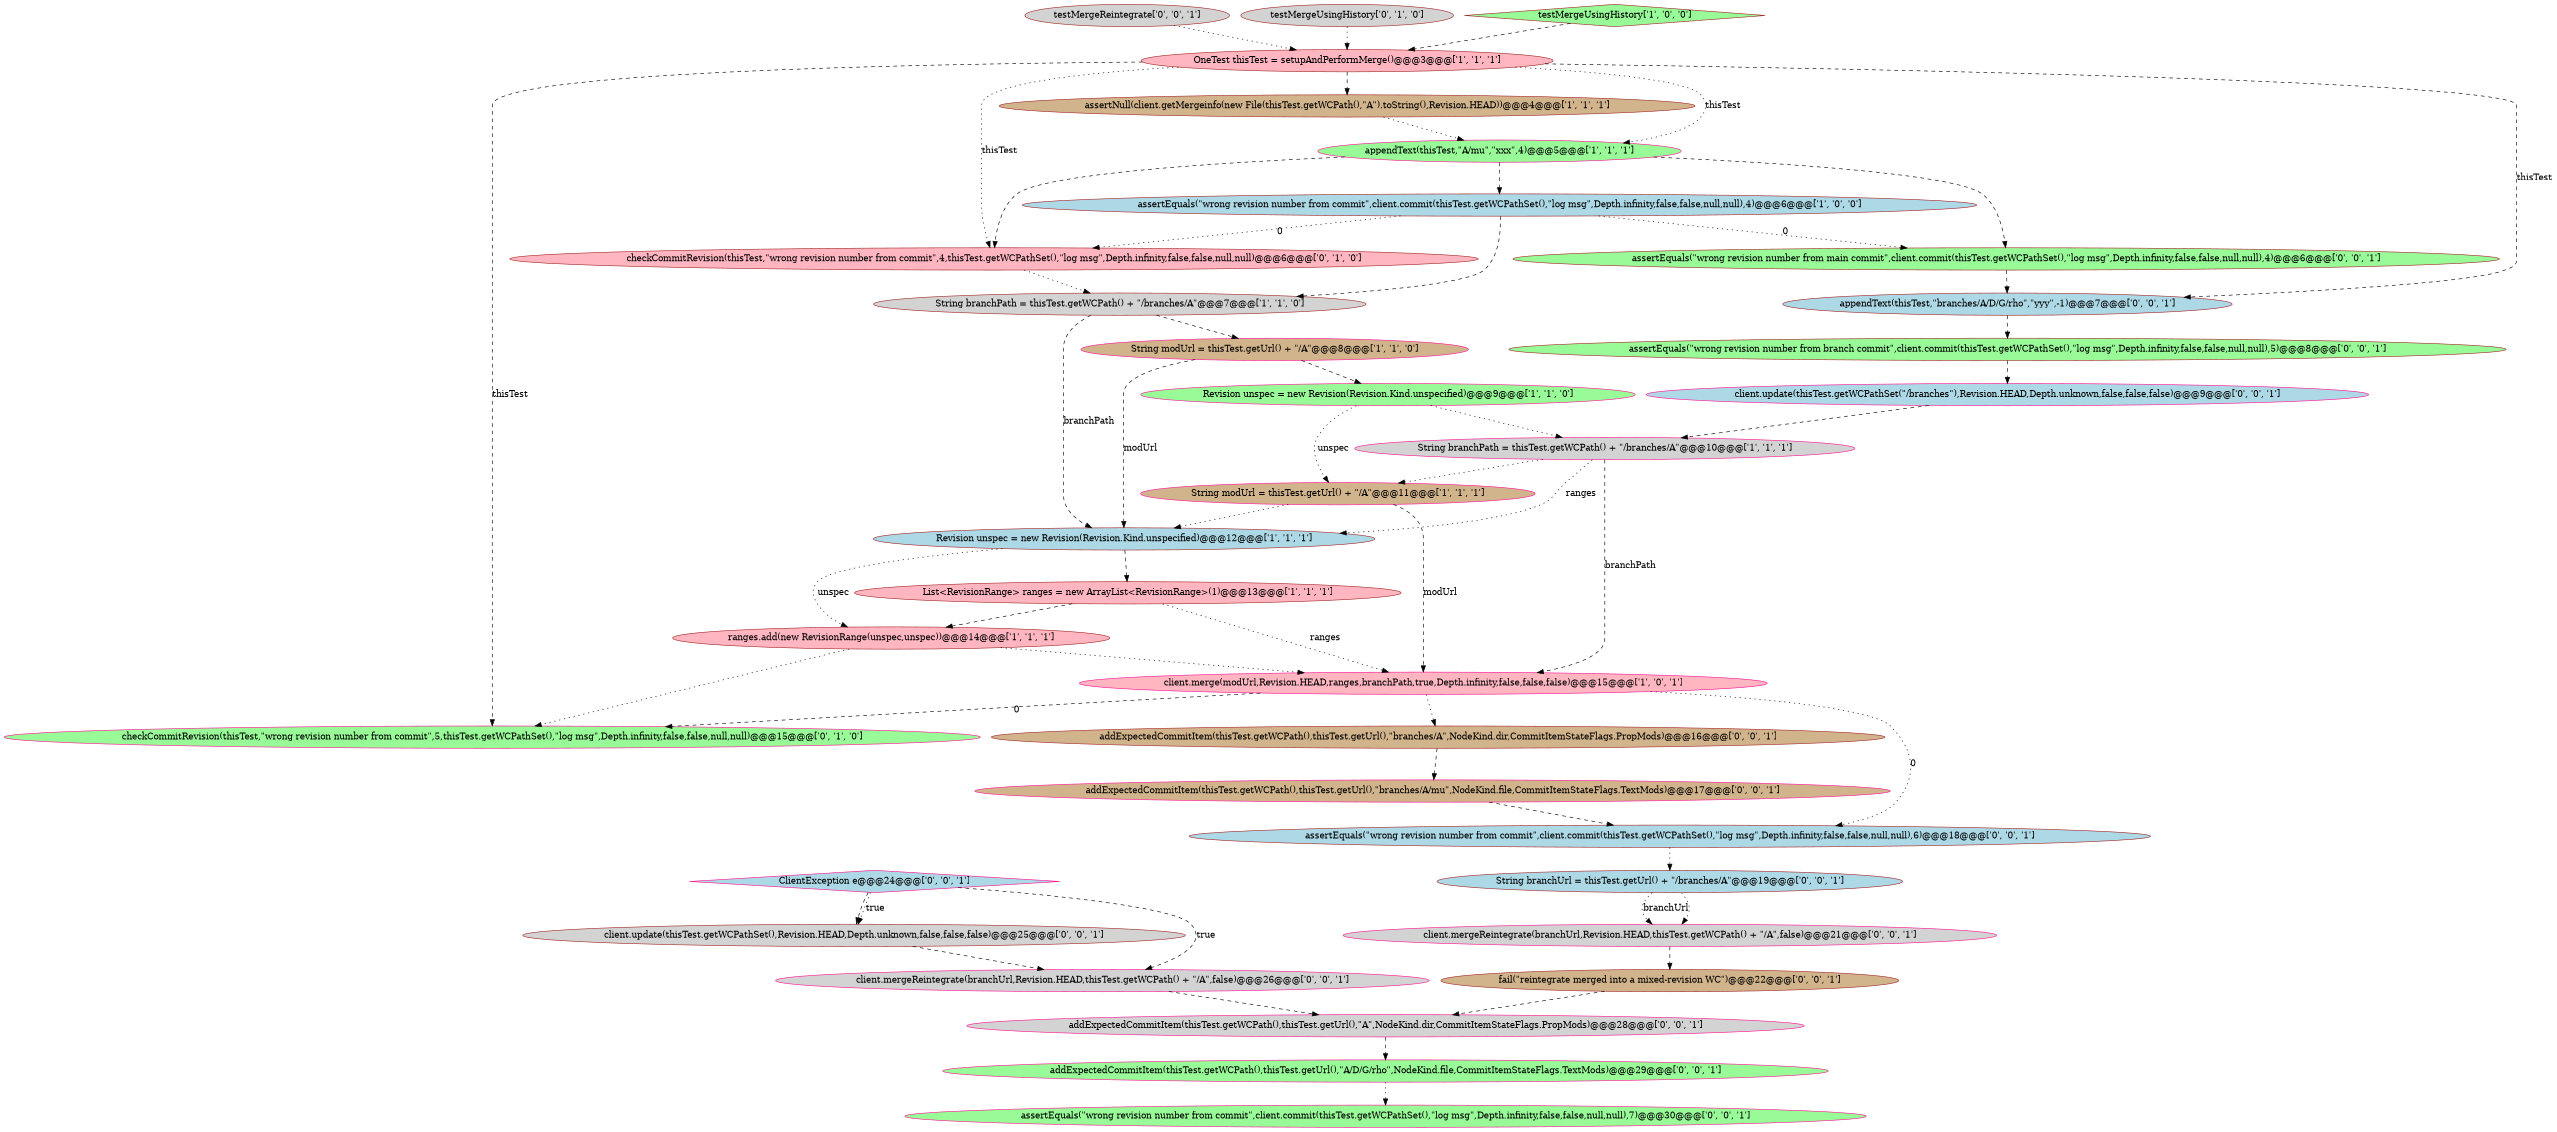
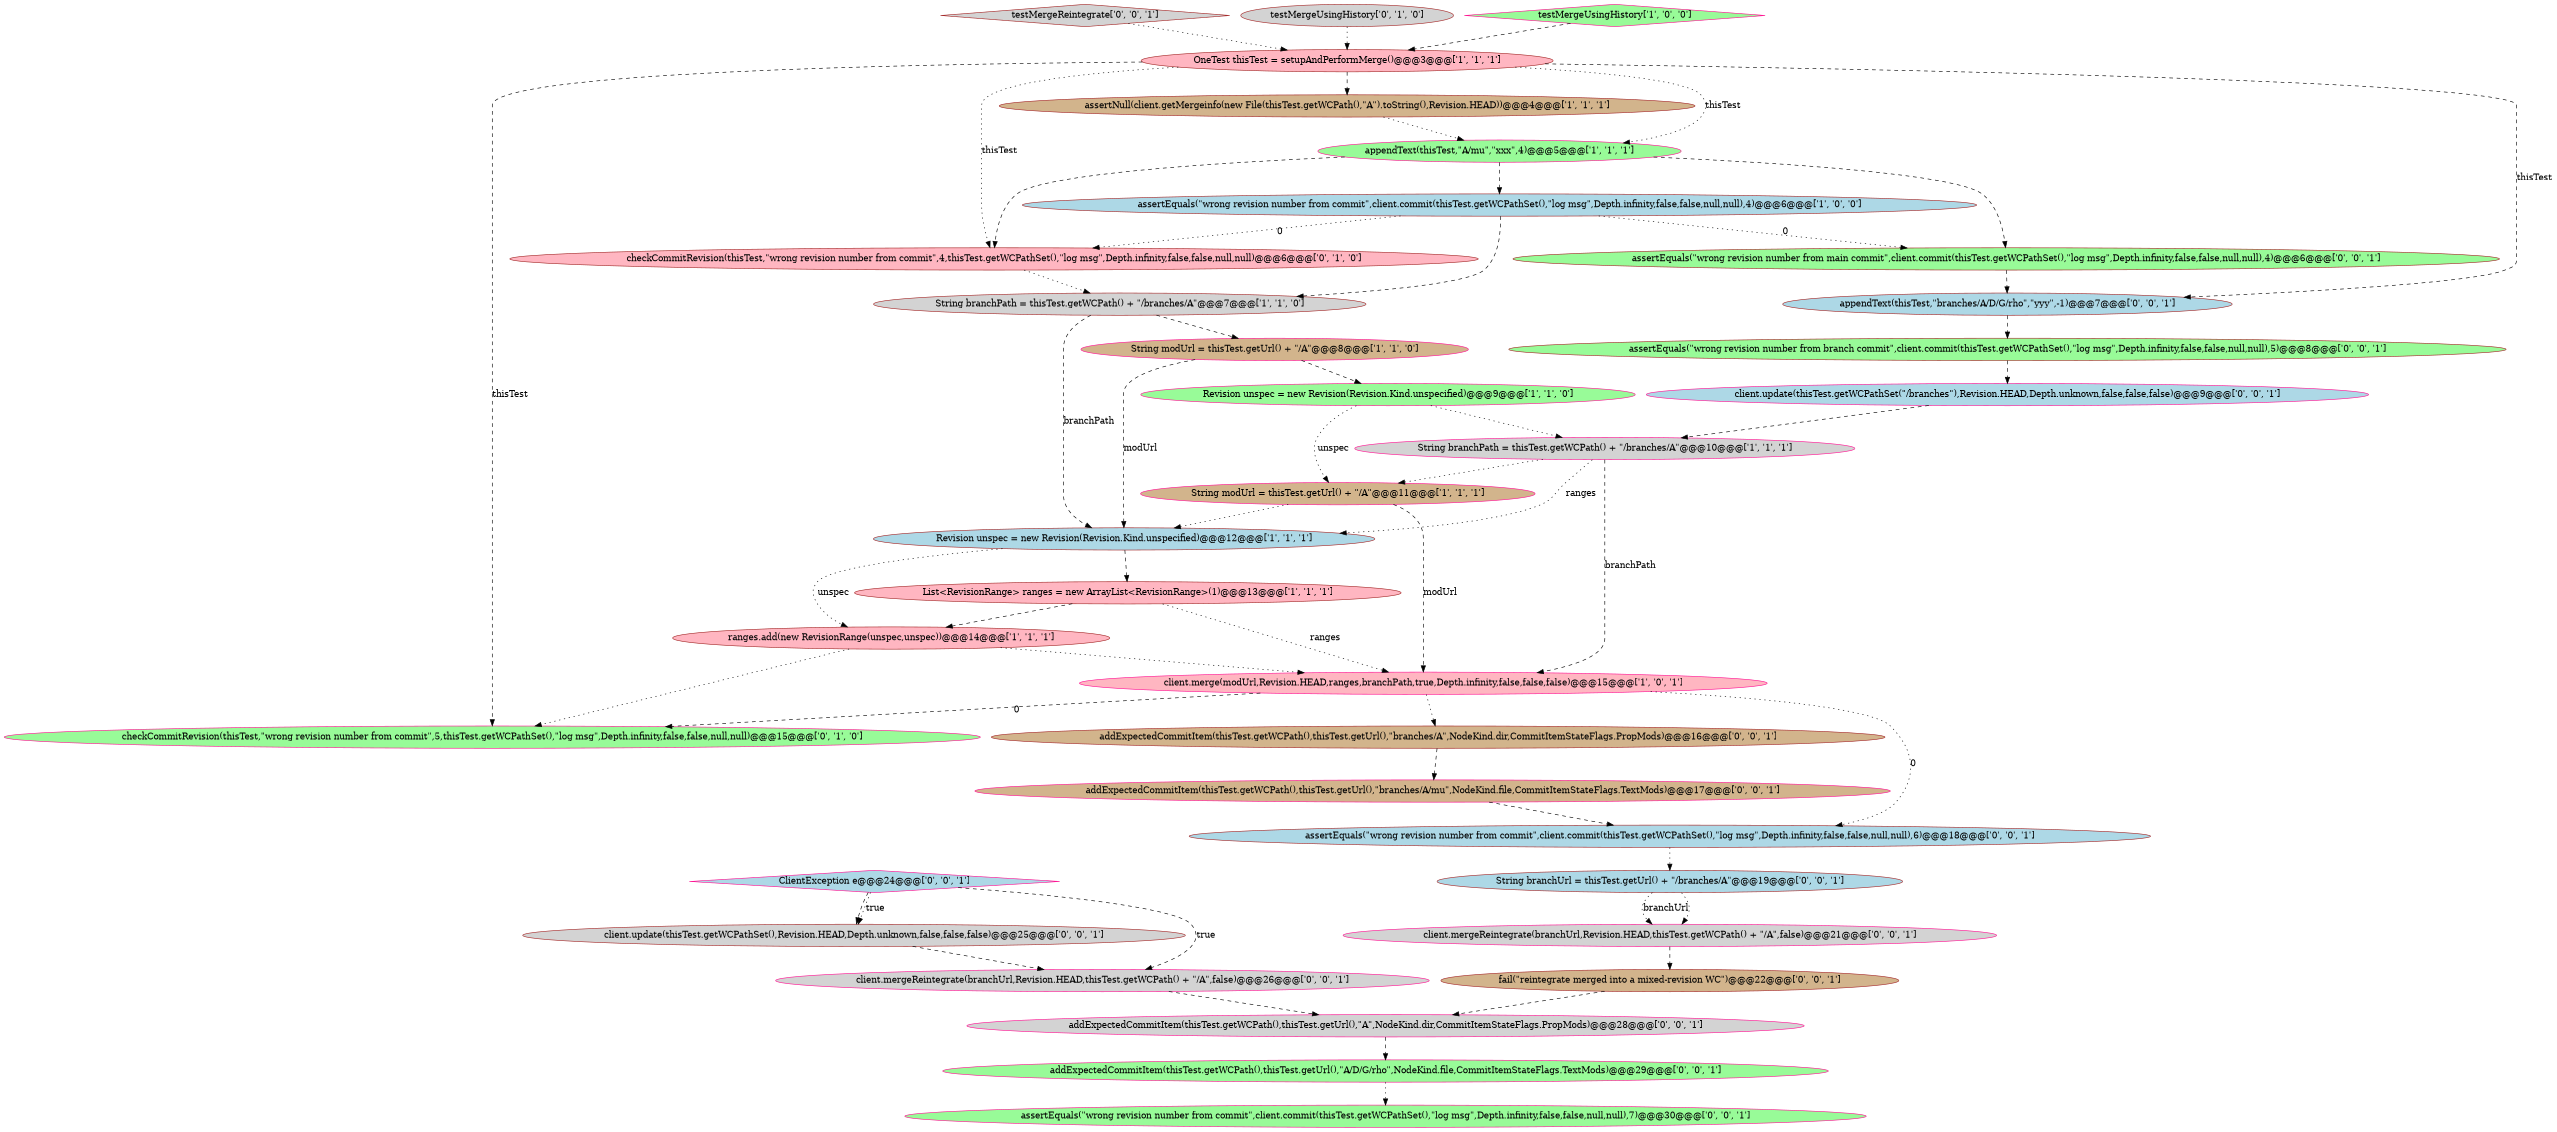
node "testMergeReintegrate['0', '0', '1']": shape ellipse -> diamond
node "testMergeUsingHistory['1', '0', '0']": color brown -> deeppink
